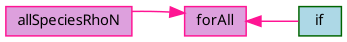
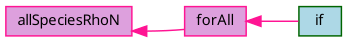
edge "allSpeciesRhoN" -> "forAll": reversed
